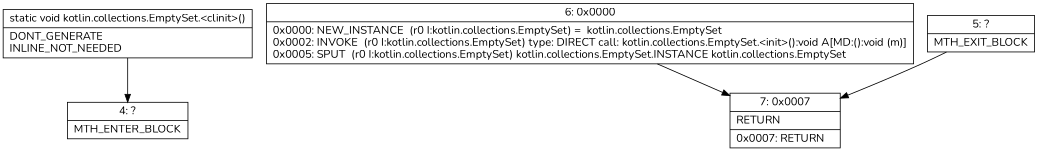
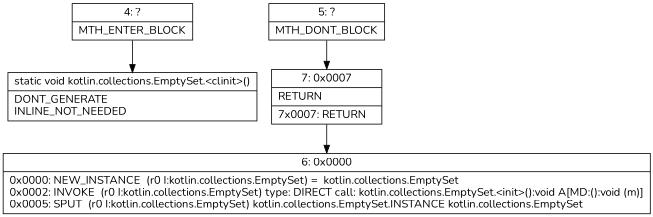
node "5: ?": text "MTH_EXIT_BLOCK" -> "MTH_DONT_BLOCK"
edge "static void kotlin.collections.EmptySet.<clinit>()" -> "4: ?": reversed
edge "6: 0x0000" -> "7: 0x0007": reversed
node "7: 0x0007": text "0x0007: RETURN" -> "7x0007: RETURN"
